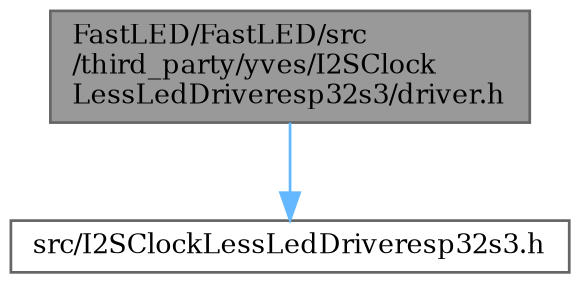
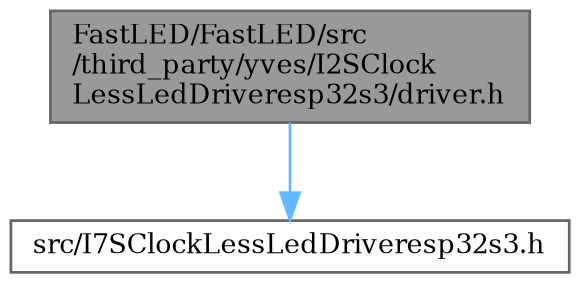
node "src/I2SClockLessLedDriveresp32s3.h": label "src/I2SClockLessLedDriveresp32s3.h" -> "src/I7SClockLessLedDriveresp32s3.h"
